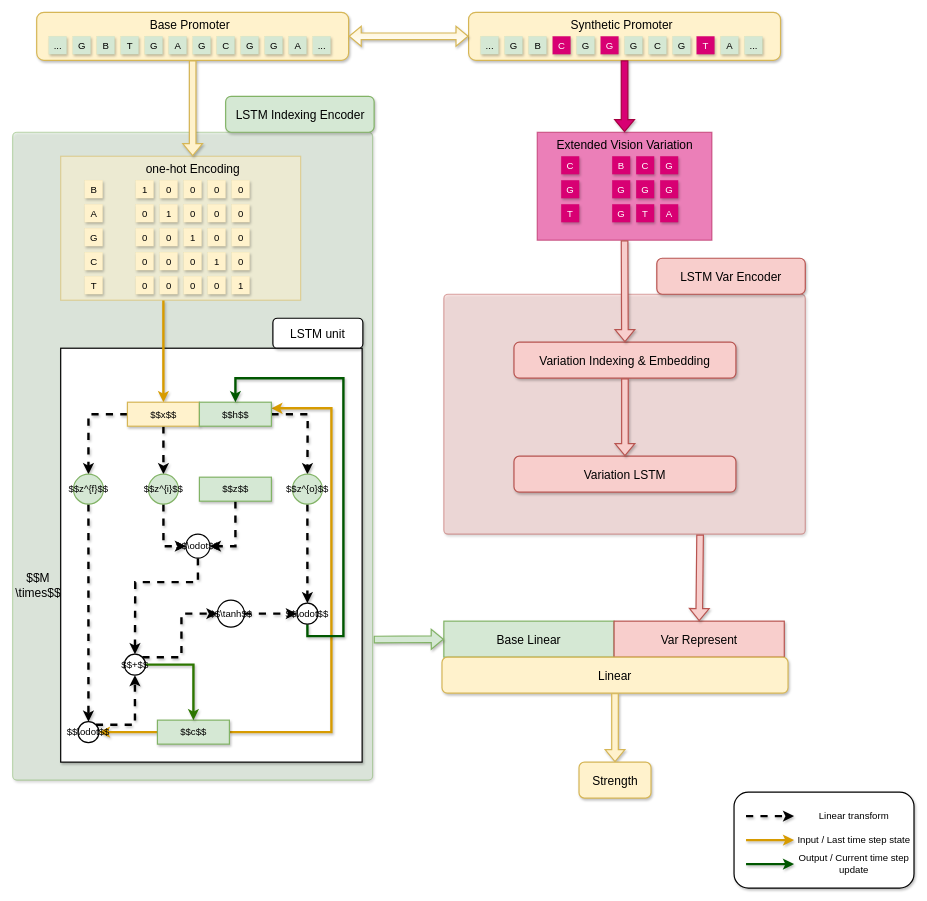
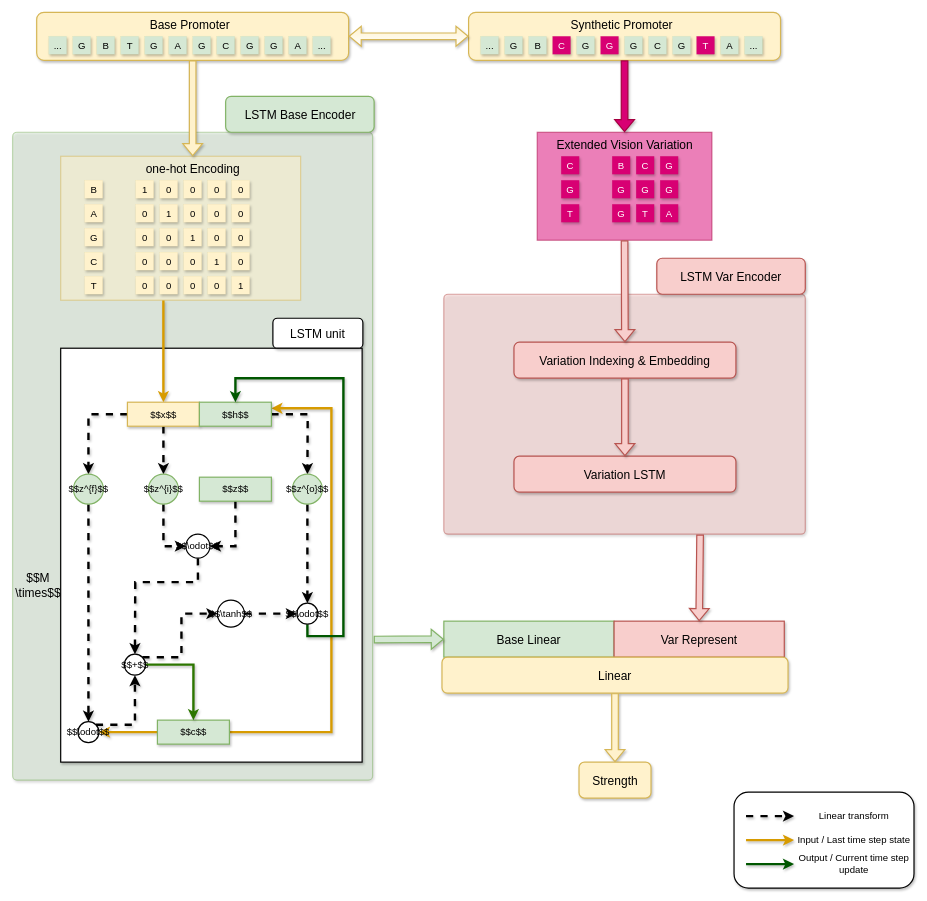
node "LSTM Indexing Encoder": label "LSTM Indexing Encoder" -> "LSTM Base Encoder"
